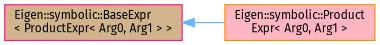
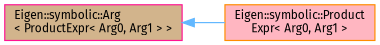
node "Eigen::symbolic::BaseExpr < ProductExpr< Arg0, Arg1 > >": label "Eigen::symbolic::BaseExpr < ProductExpr< Arg0, Arg1 > >" -> "Eigen::symbolic::Arg < ProductExpr< Arg0, Arg1 > >"
